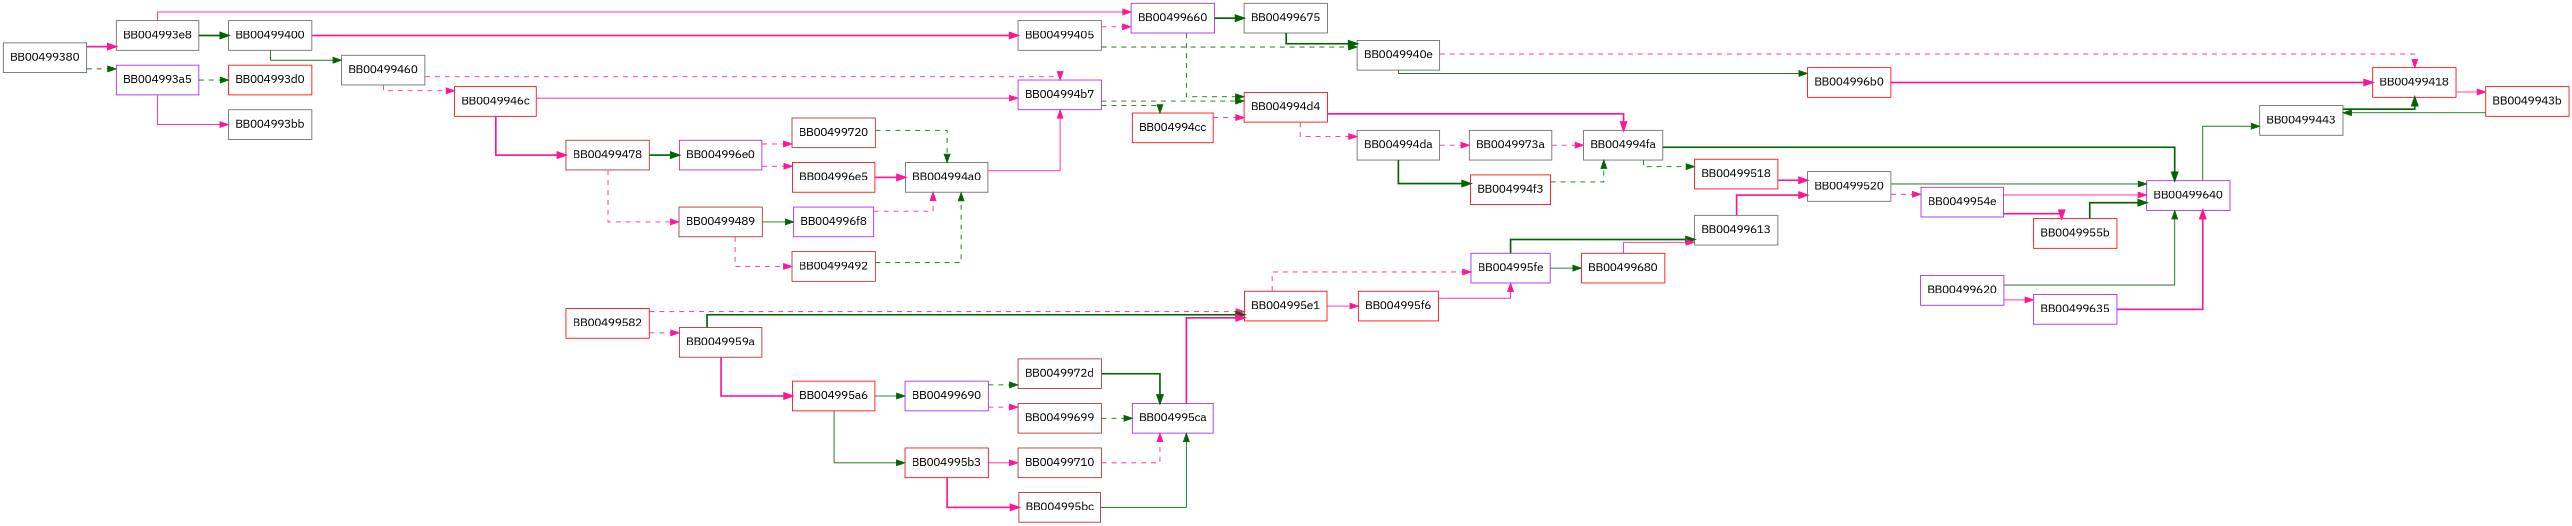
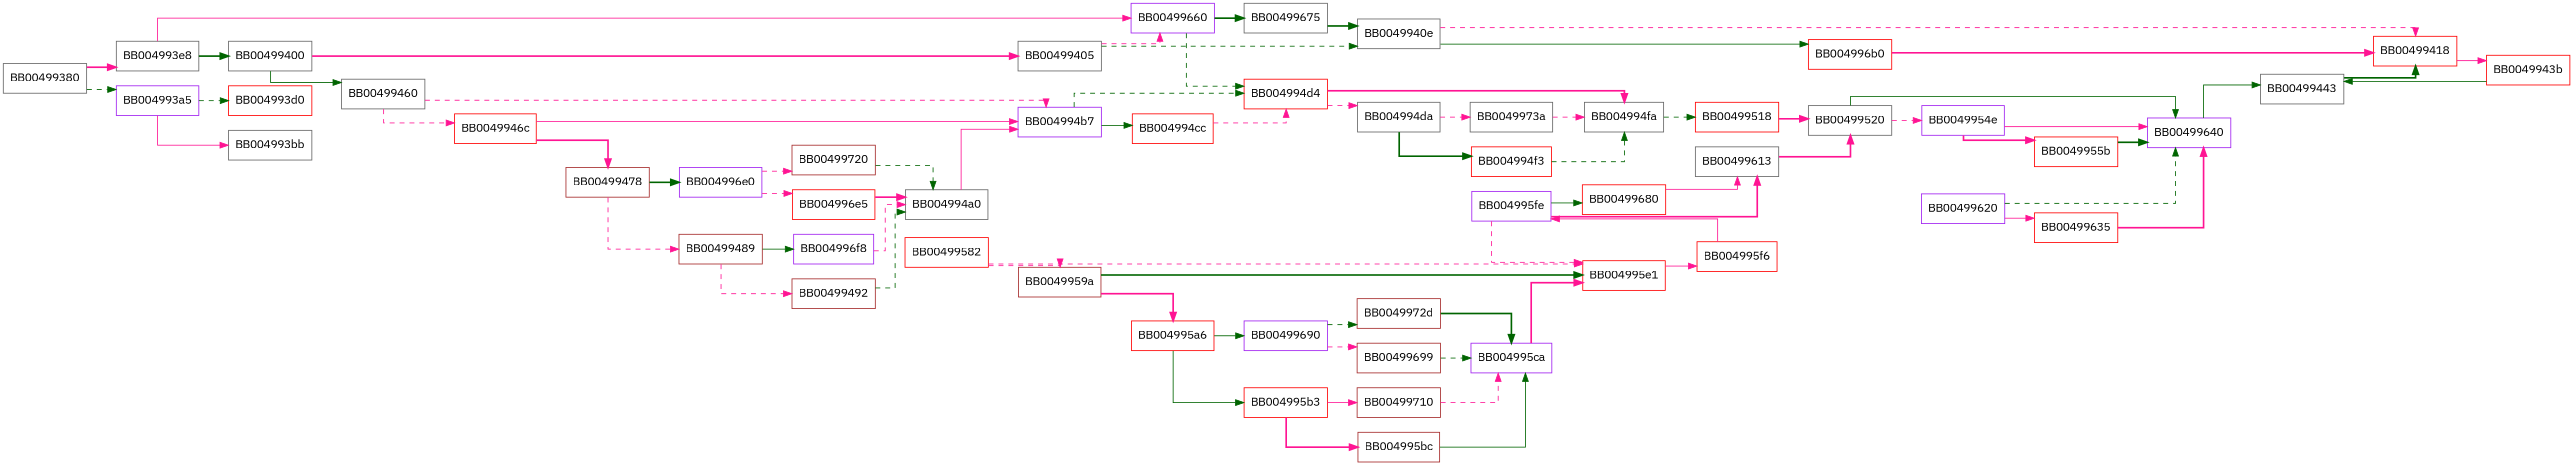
edge "BB004994b7" -> "BB004994cc": style dashed -> solid
edge "BB004994fa" -> "BB00499640": removed
edge "BB004995fe" -> "BB00499613": color darkgreen -> deeppink
edge "BB004995e1" -> "BB004995fe": reversed
edge "BB00499620" -> "BB00499640": style solid -> dashed
node "BB00499635": color purple -> red
